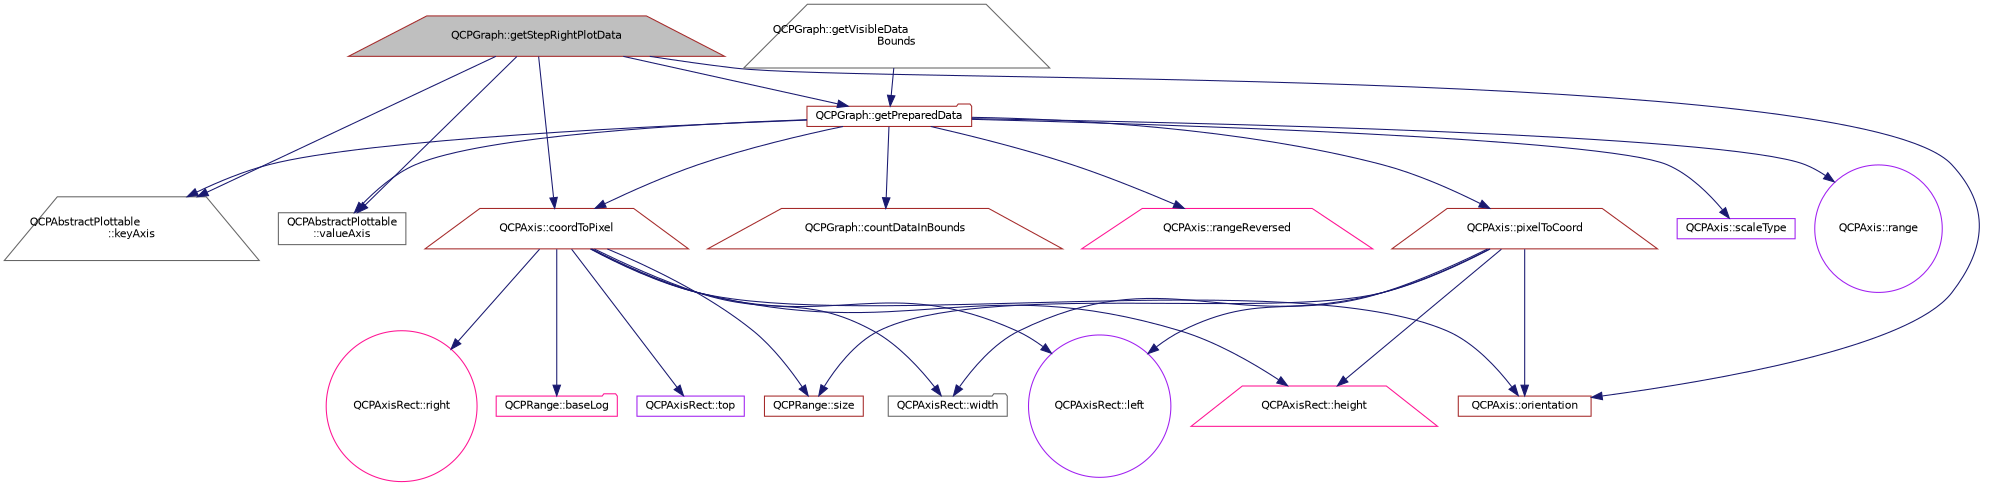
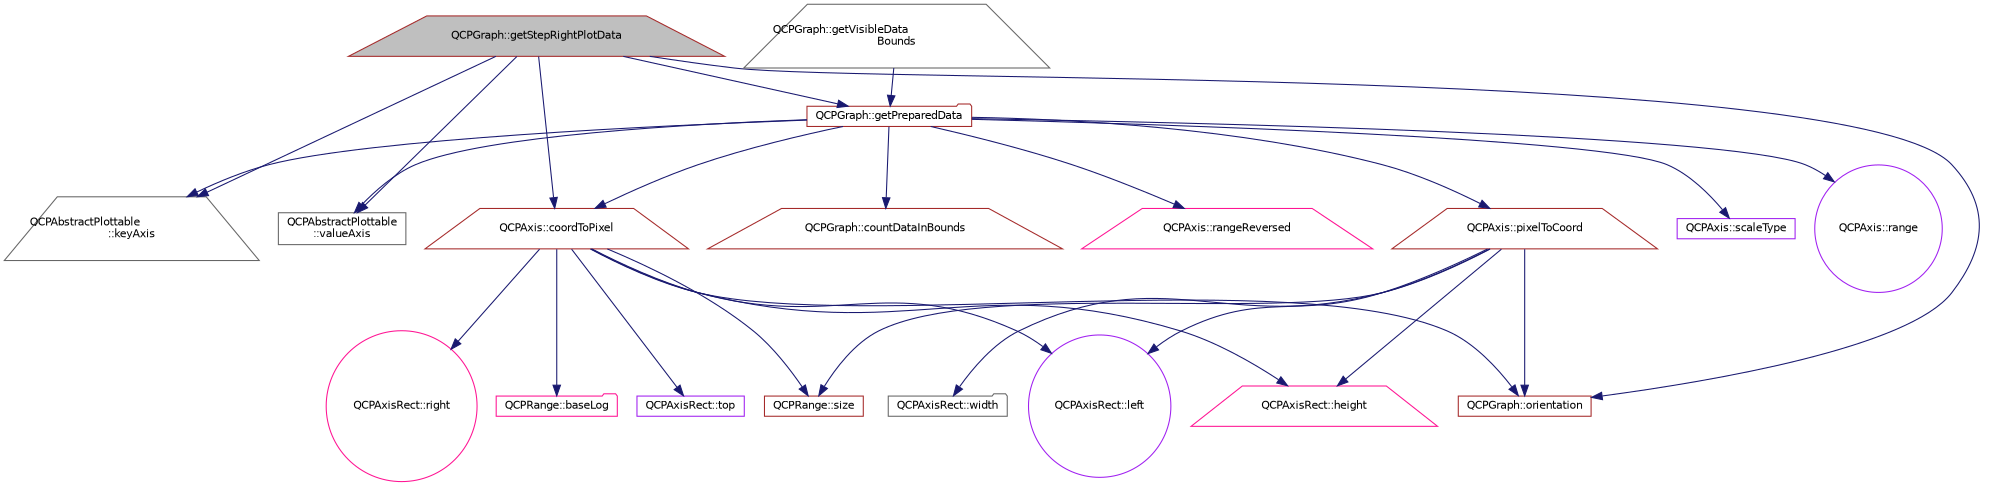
edge "QCPAxis::coordToPixel" -> "QCPAxisRect::width": removed
node "QCPAxis::orientation": label "QCPAxis::orientation" -> "QCPGraph::orientation"
